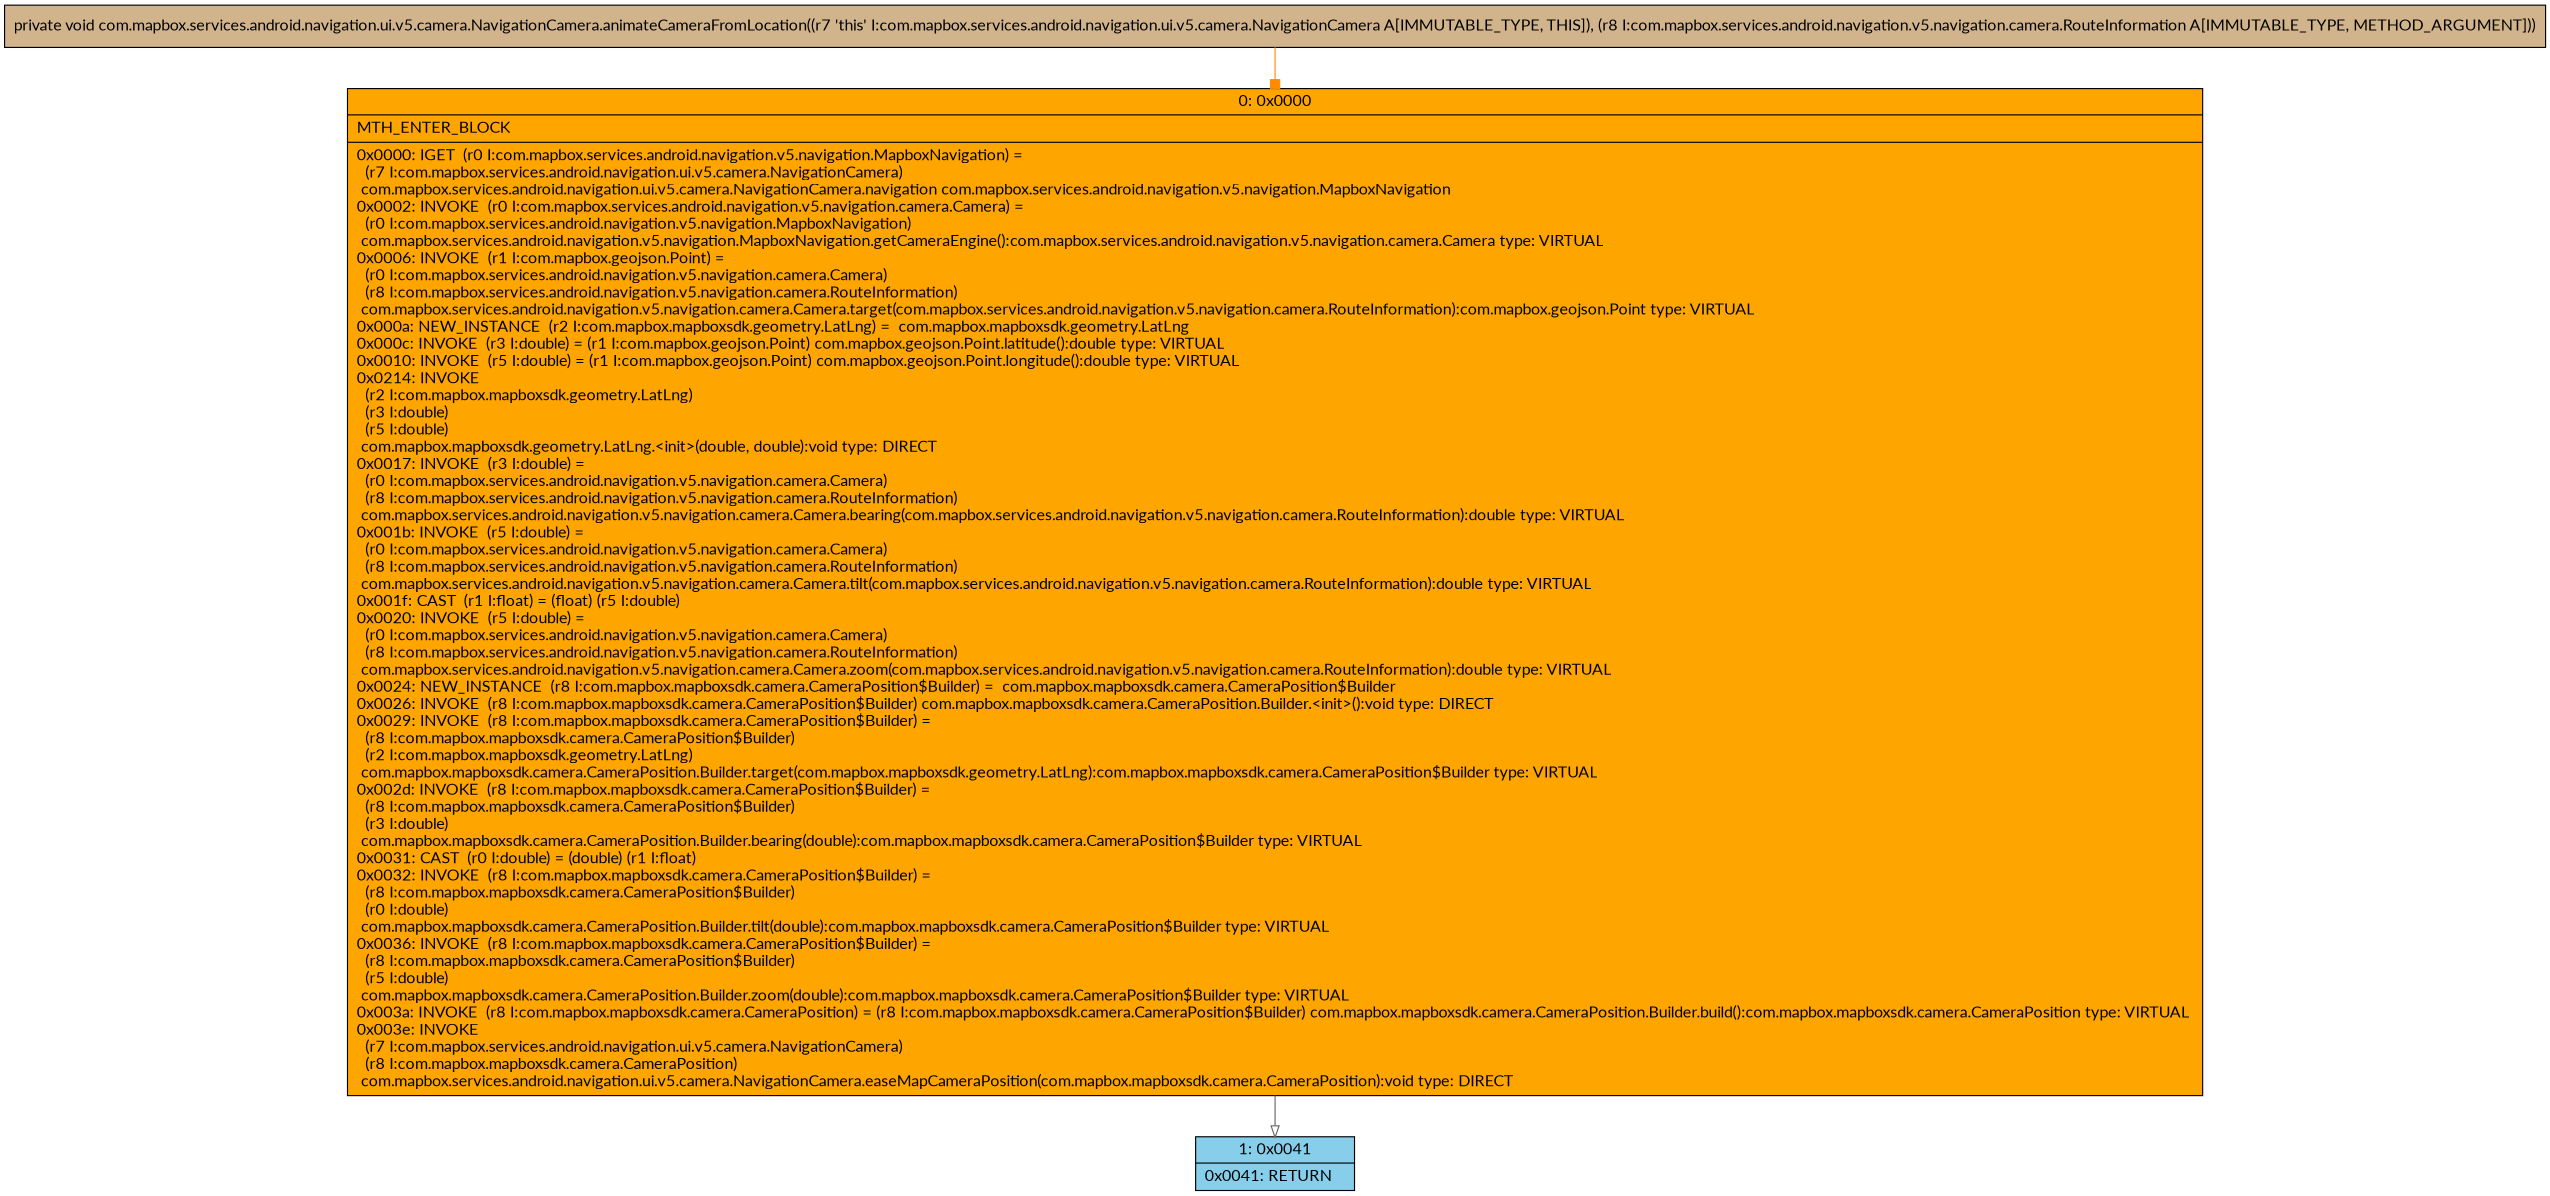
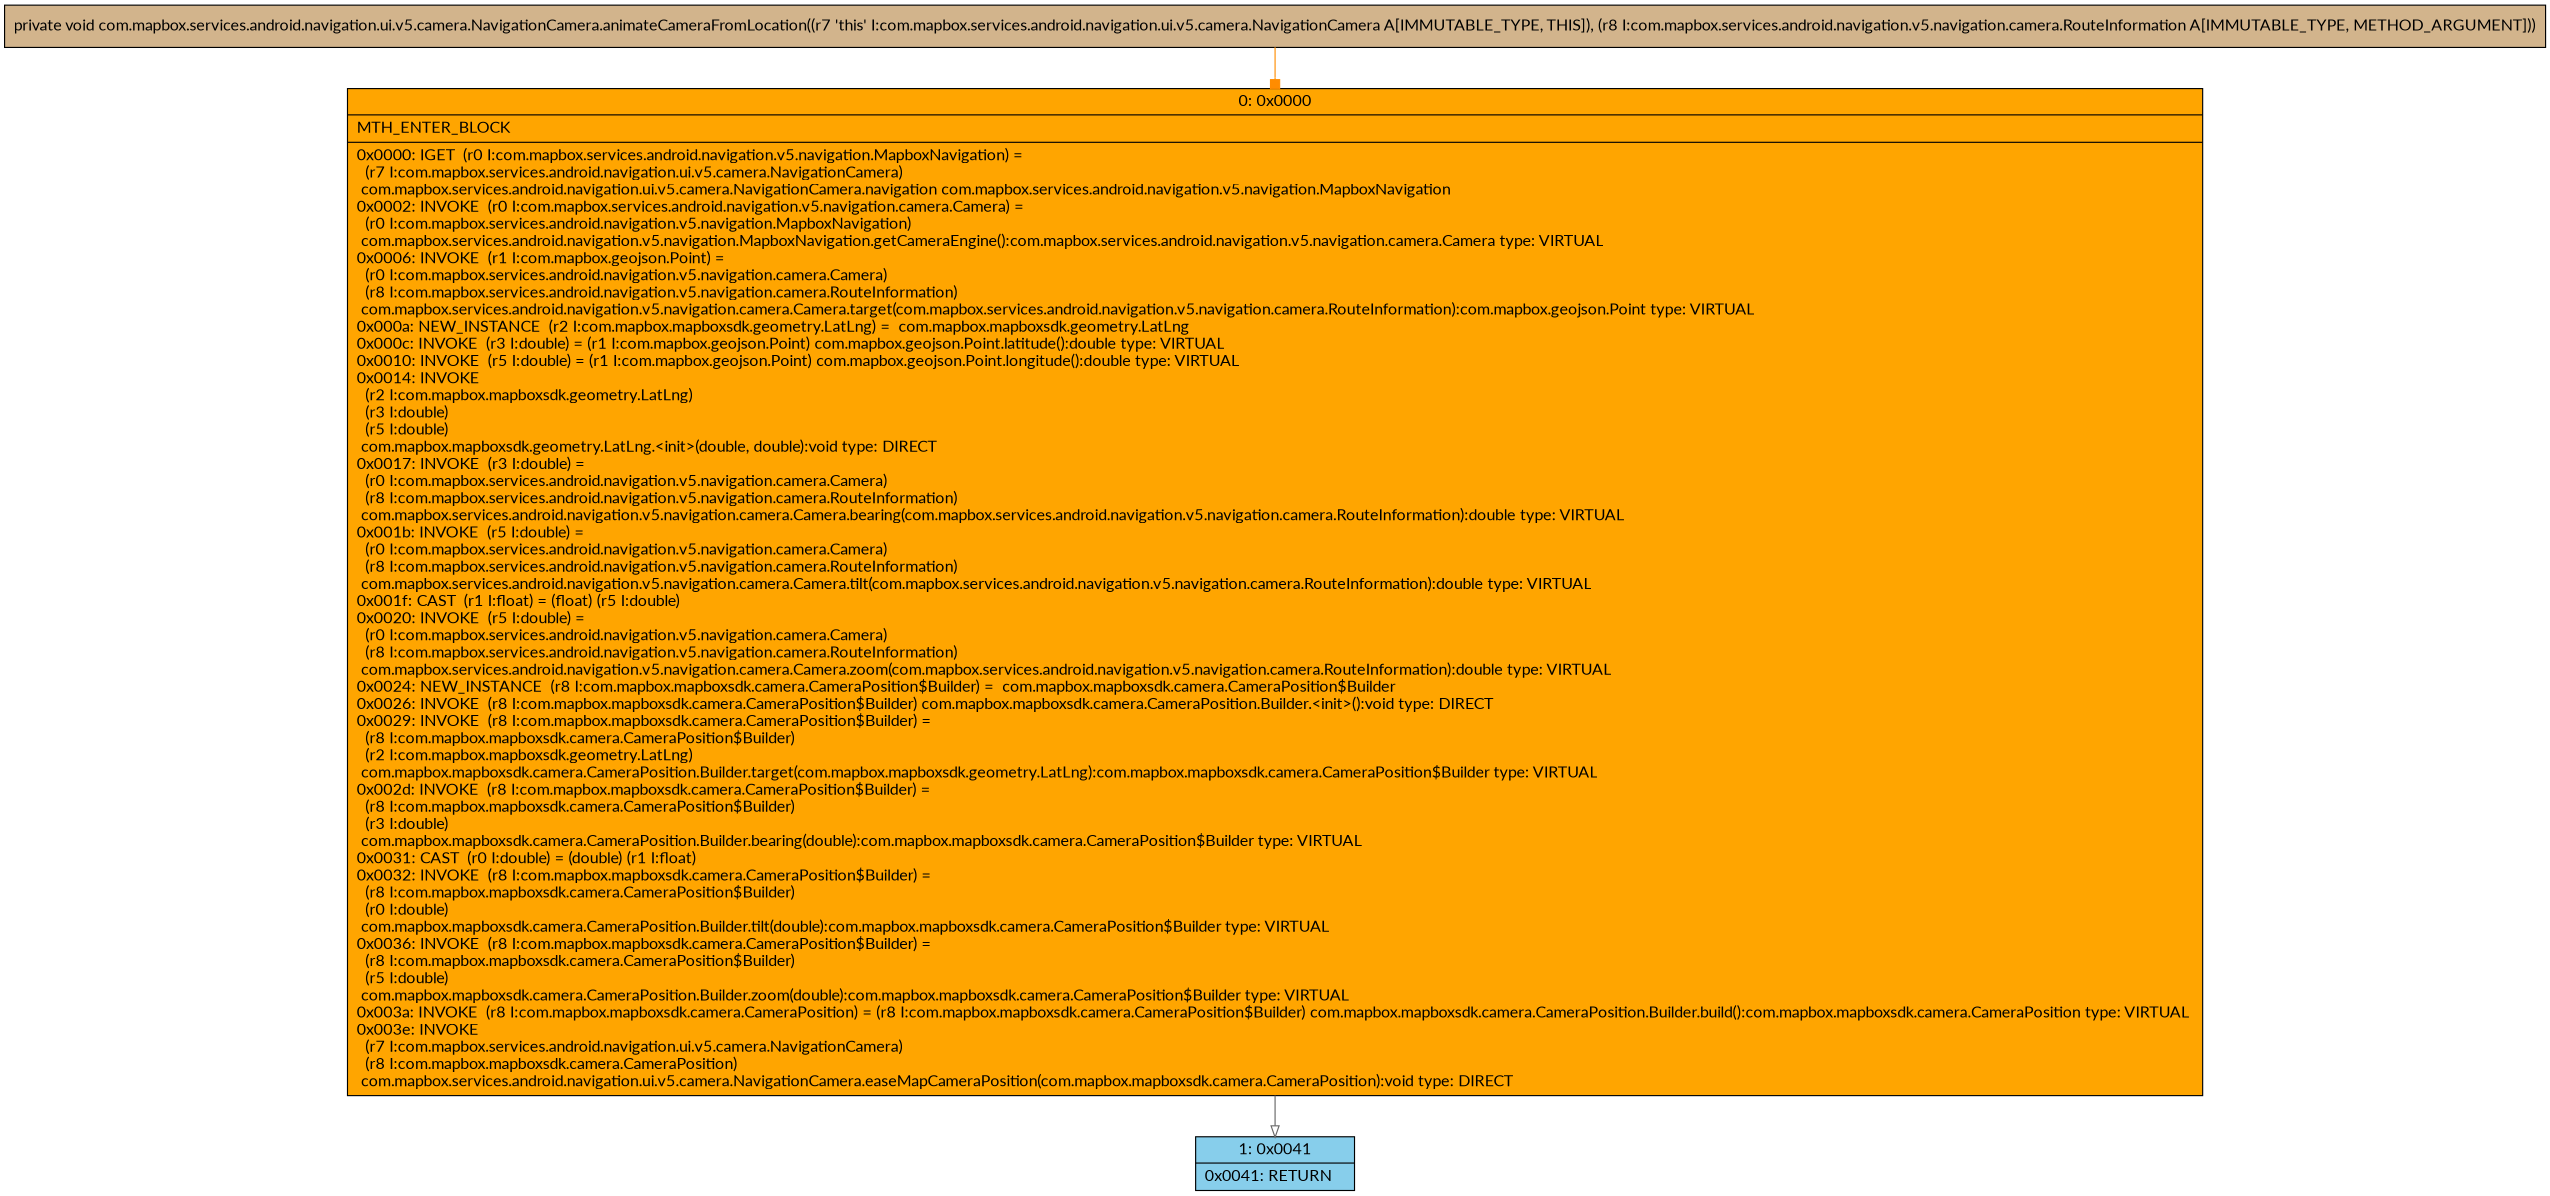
node "0: 0x0000": text "0x0214: INVOKE" -> "0x0014: INVOKE"
